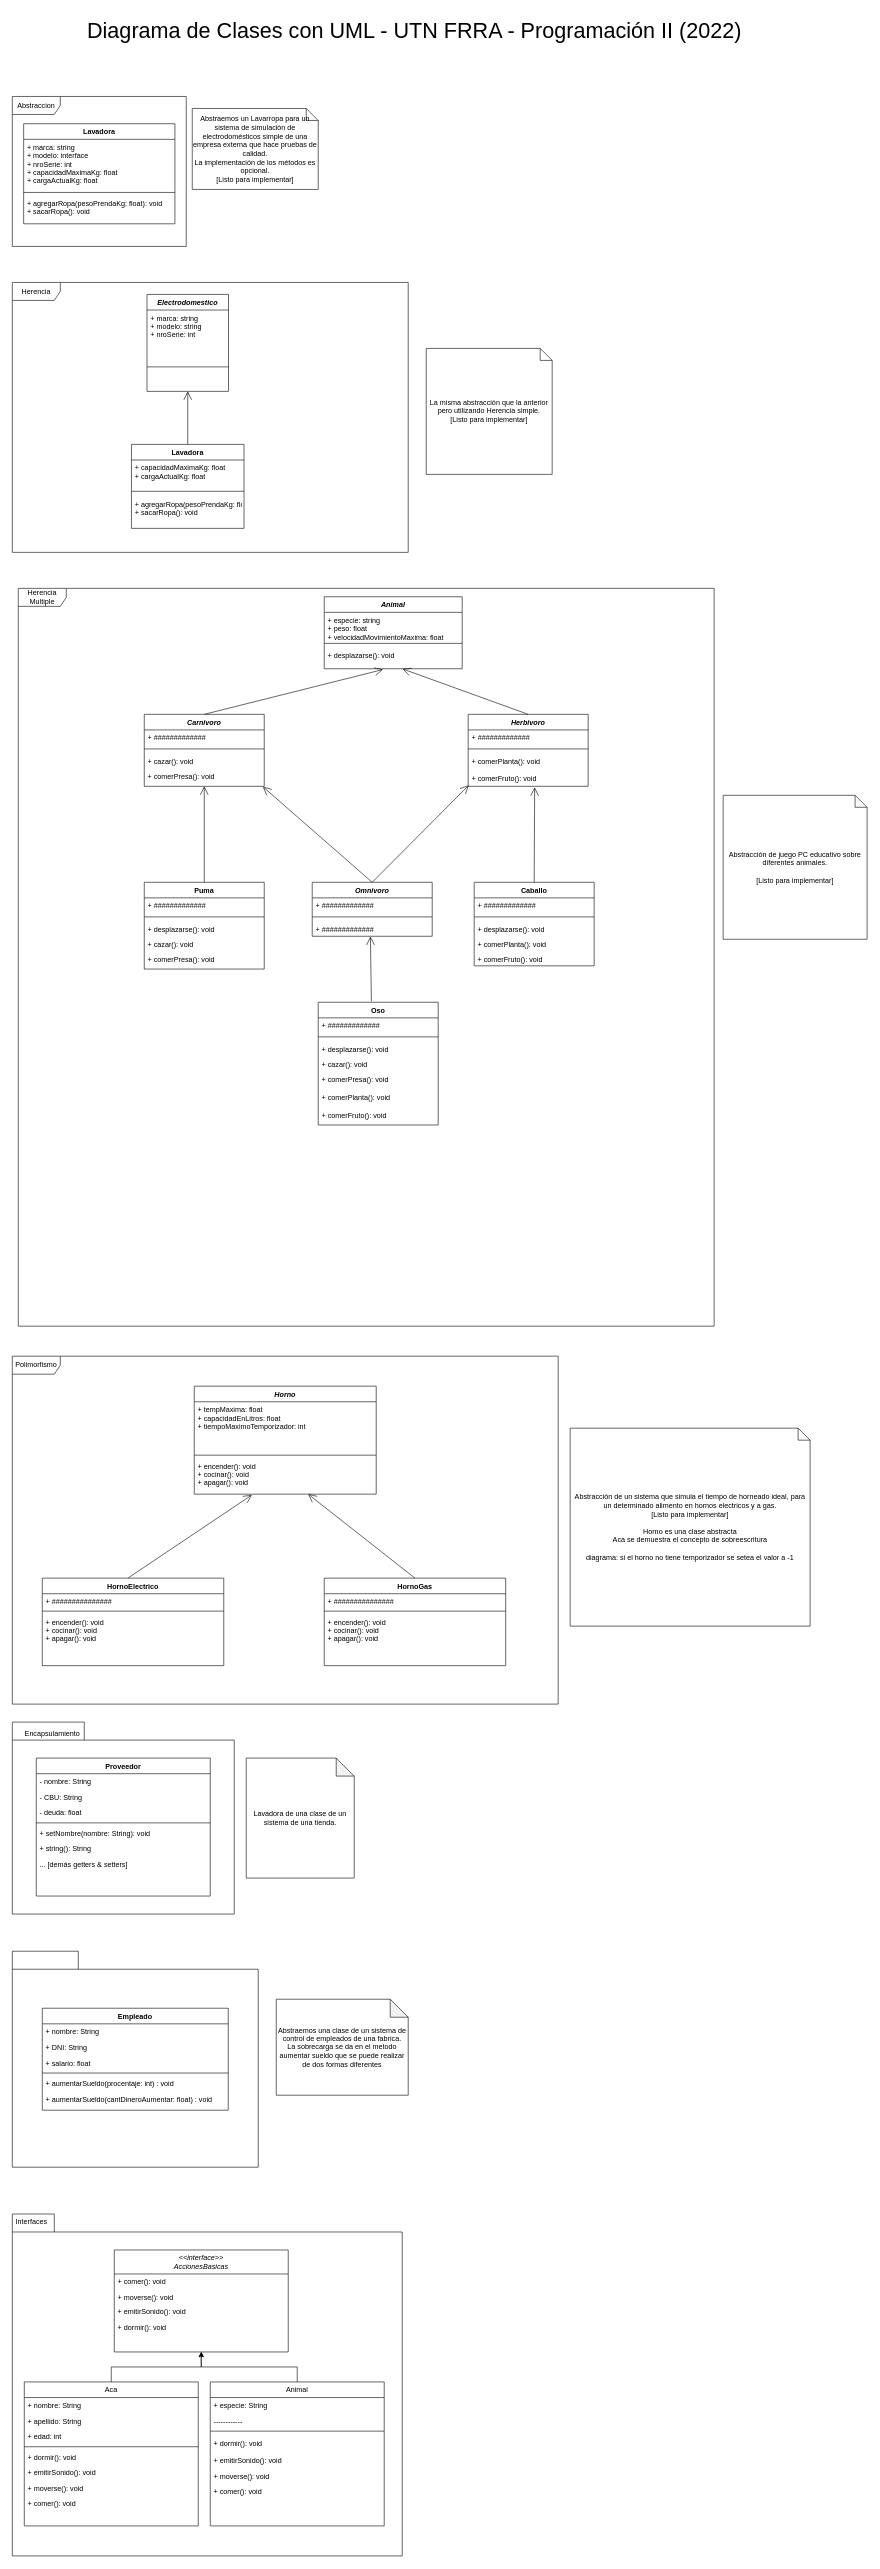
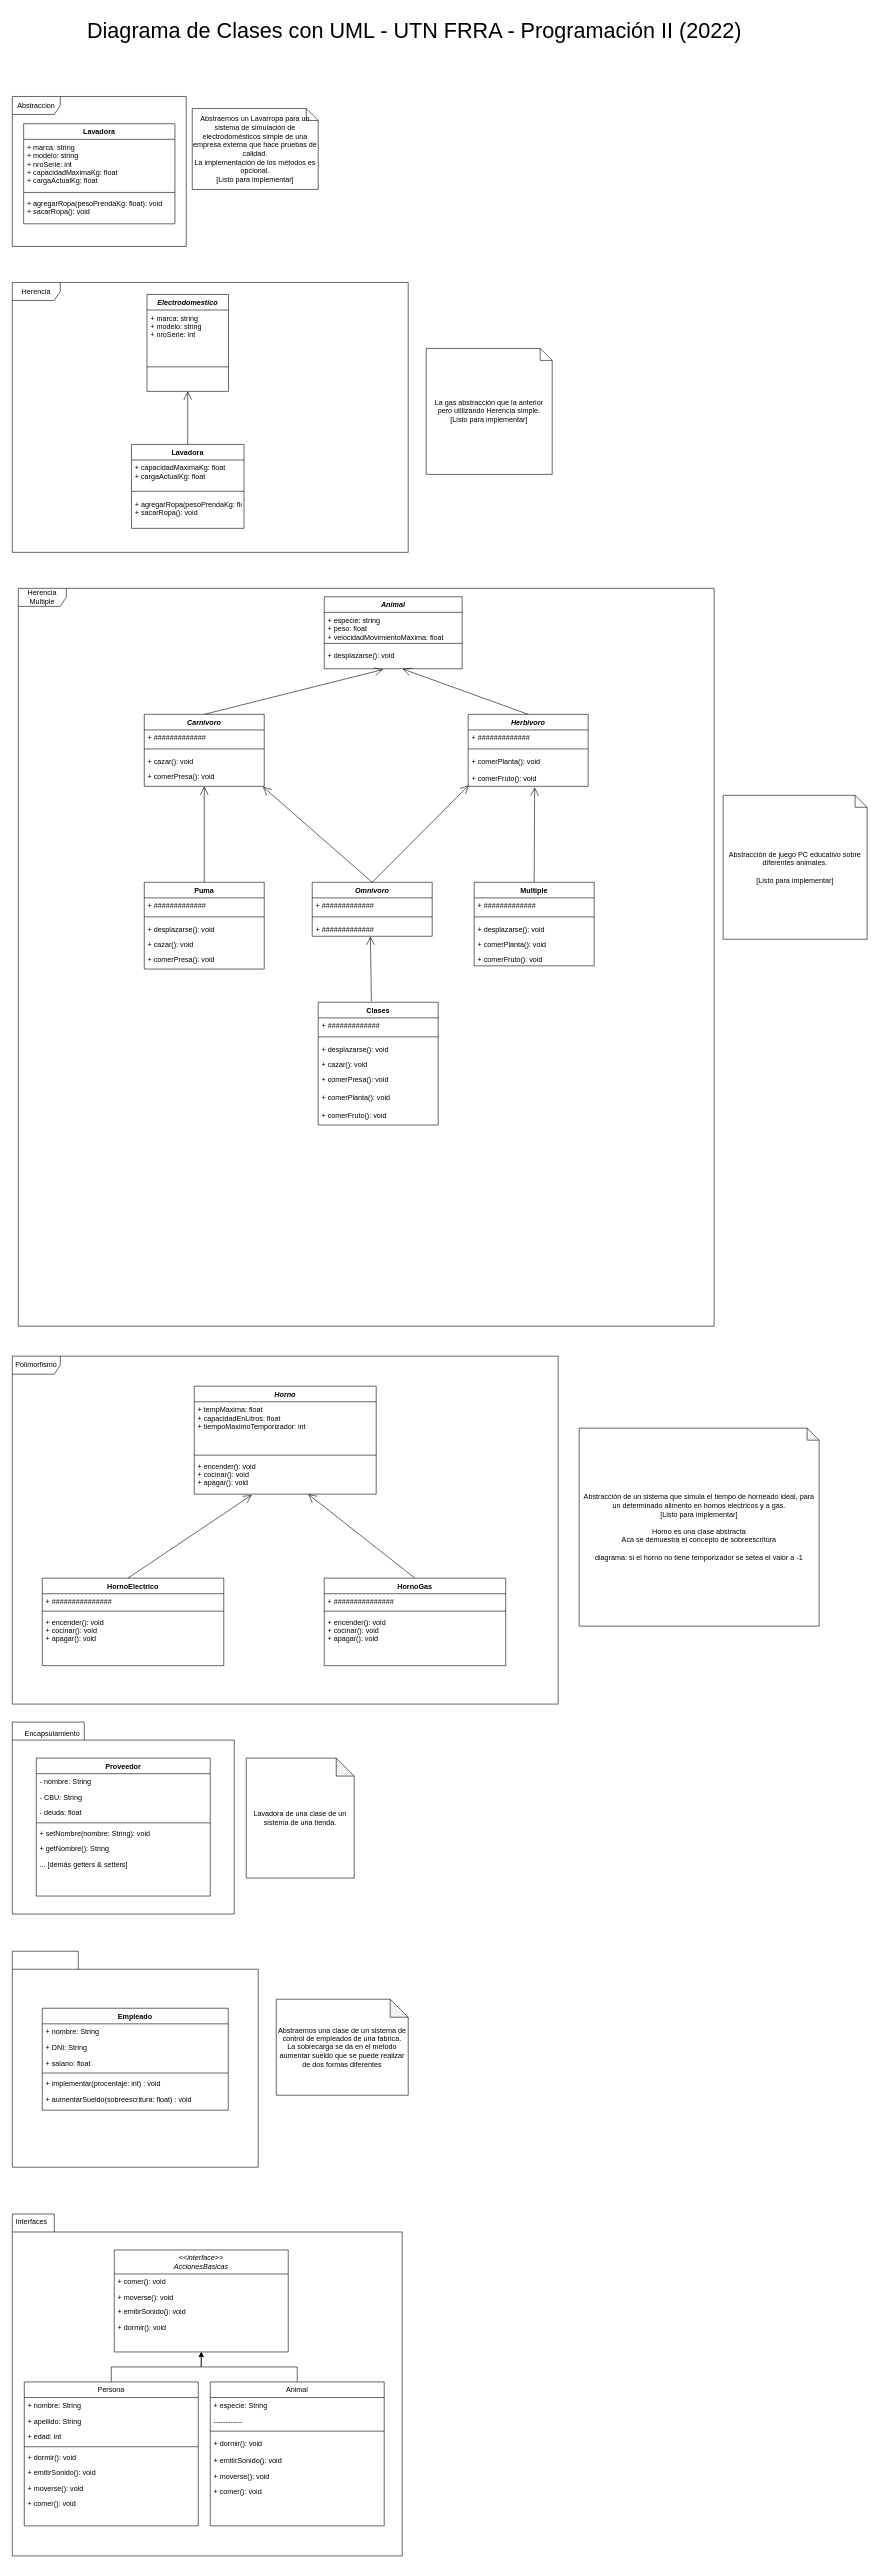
node "+ marca: string + modelo: interface + nroSerie: int + capacidadMaximaKg: float + cargaActualKg: float": label "+ marca: string + modelo: interface + nroSerie: int + capacidadMaximaKg: float + cargaActualKg: float" -> "+ marca: string + modelo: string + nroSerie: int + capacidadMaximaKg: float + cargaActualKg: float"
node "La misma abstracción que la anterior pero utilizando Herencia simple. [Listo para implementar]": label "La misma abstracción que la anterior pero utilizando Herencia simple. [Listo para implementar]" -> "La gas abstracción que la anterior pero utilizando Herencia simple. [Listo para implementar]"
node "Caballo": label "Caballo" -> "Multiple"
node "Oso": label "Oso" -> "Clases"
node "Abstracción de un sistema que simula el tiempo de horneado ideal, para un determinado alimento en hornos electricos y a gas. [Listo para implementar] Horno es una clase abstracta Aca se demuestra el concepto de sobreescritura diagrama: si el horno no tiene temporizador se setea el valor a -1": moved (690, 1527) -> (699, 1527)
node "+ string(): String": label "+ string(): String" -> "+ getNombre(): String"
node "+ aumentarSueldo(procentaje: int) : void": label "+ aumentarSueldo(procentaje: int) : void" -> "+ implementar(procentaje: int) : void"
node "+ aumentarSueldo(cantDineroAumentar: float) : void": label "+ aumentarSueldo(cantDineroAumentar: float) : void" -> "+ aumentarSueldo(sobreescritura: float) : void"
node "Aca": label "Aca" -> "Persona"
